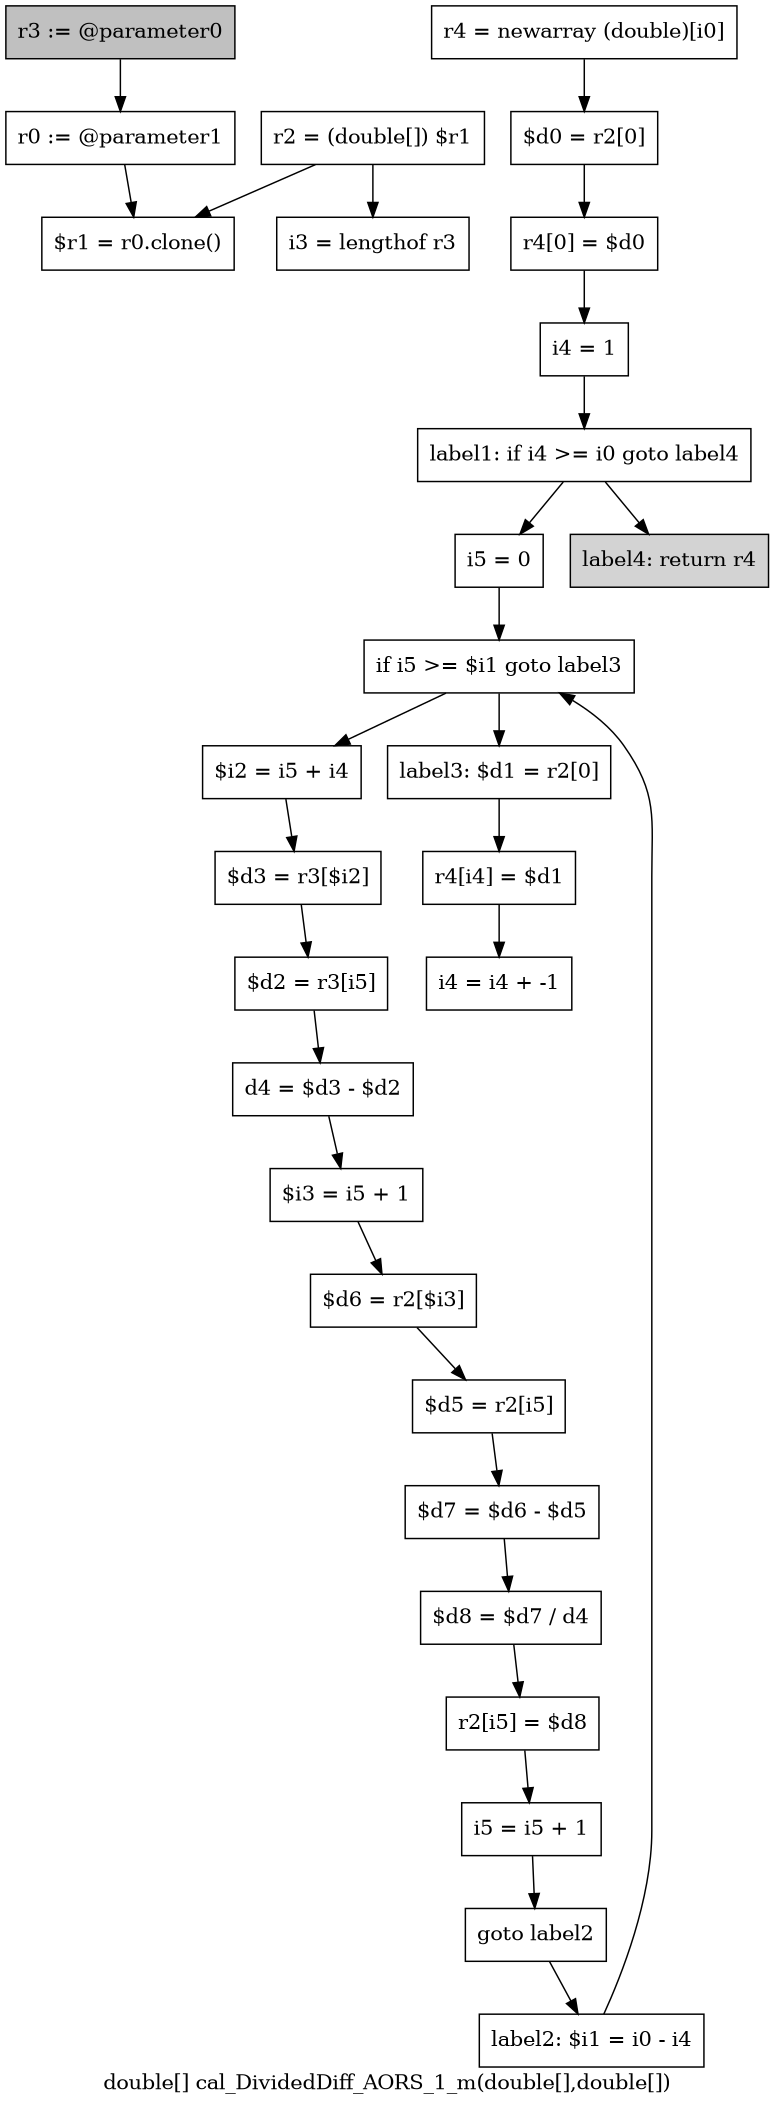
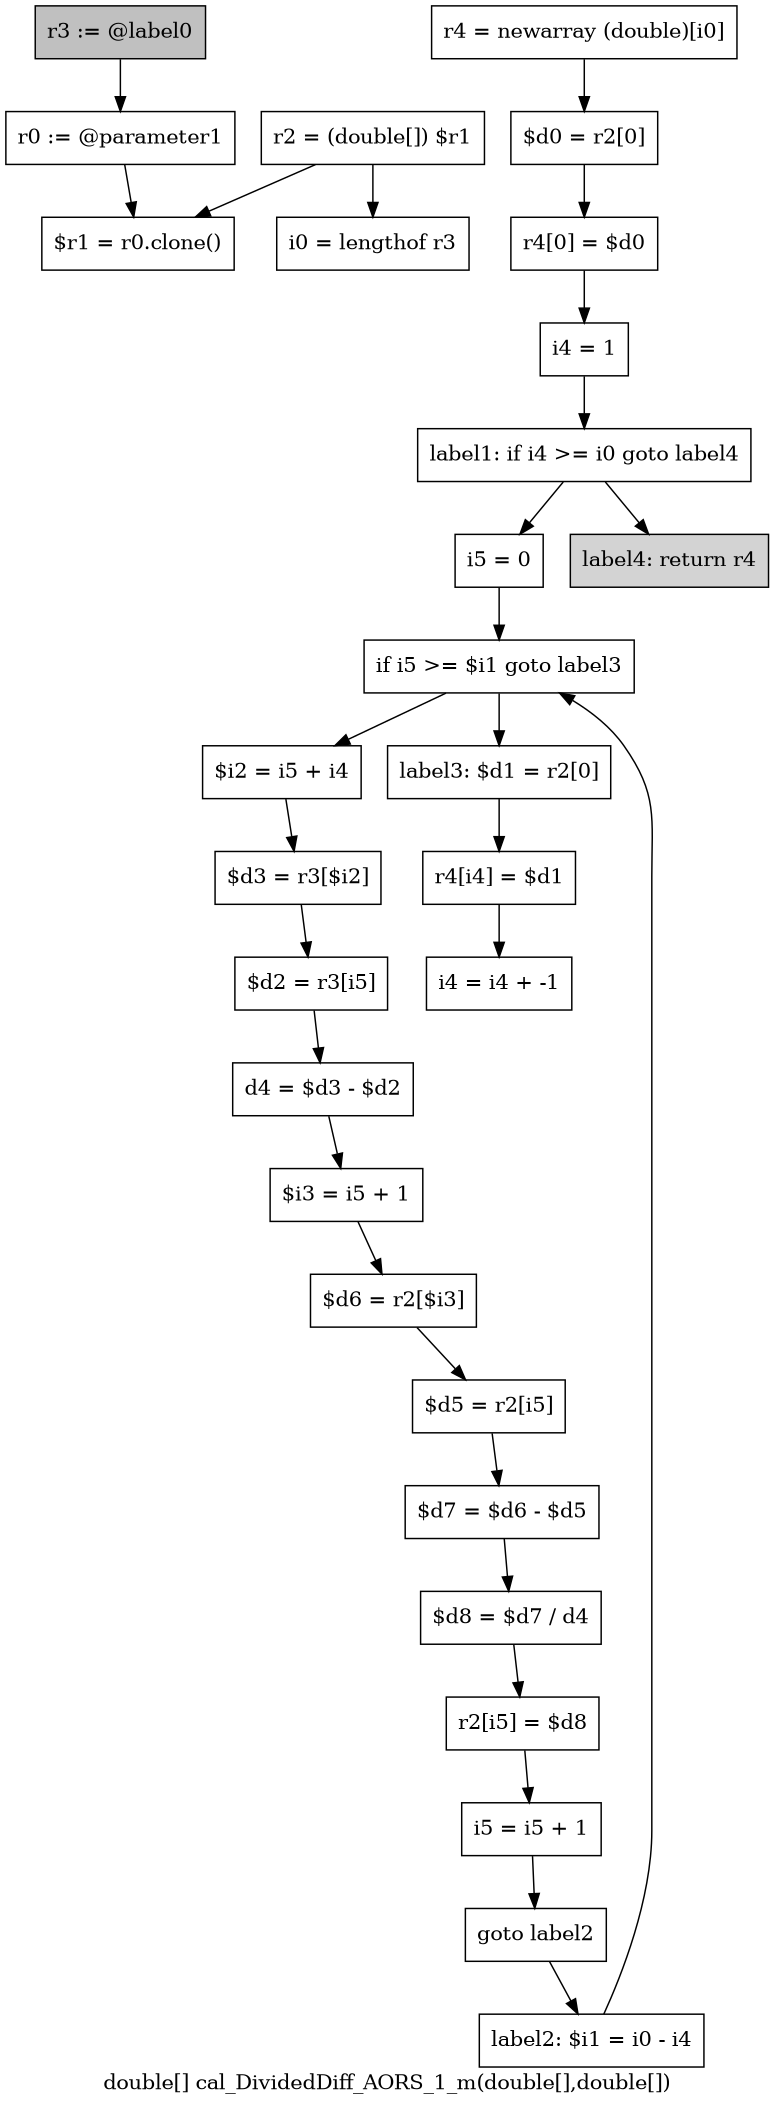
node "r3 := @parameter0": label "r3 := @parameter0" -> "r3 := @label0"
node "i3 = lengthof r3": label "i3 = lengthof r3" -> "i0 = lengthof r3"
